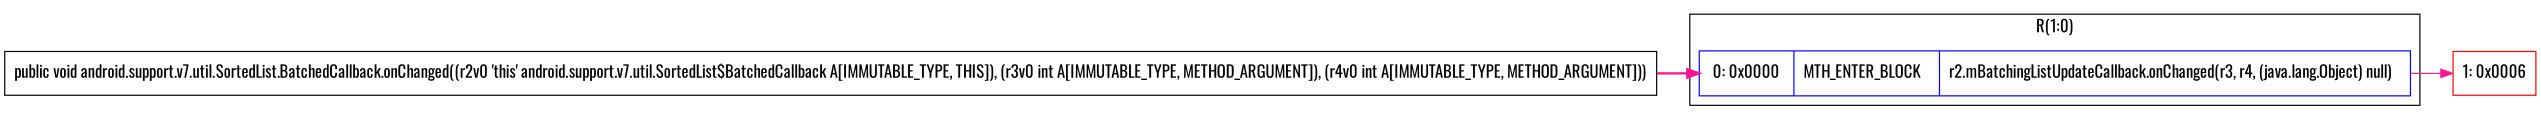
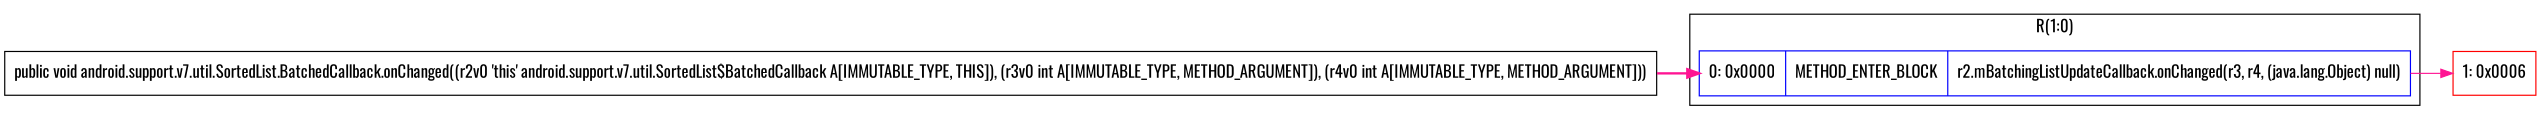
node "0: 0x0000": text "MTH_ENTER_BLOCK" -> "METHOD_ENTER_BLOCK"
